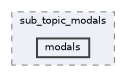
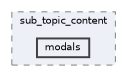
cluster "sub_topic_modals": label "sub_topic_modals" -> "sub_topic_content"
